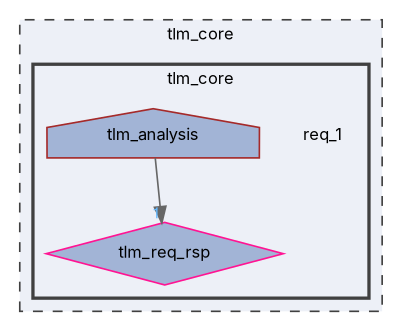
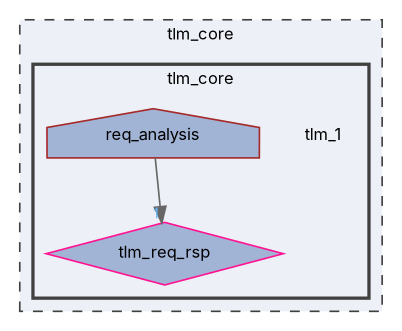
node "tlm_analysis": label "tlm_analysis" -> "req_analysis"
node "req_1": label "req_1" -> "tlm_1"
